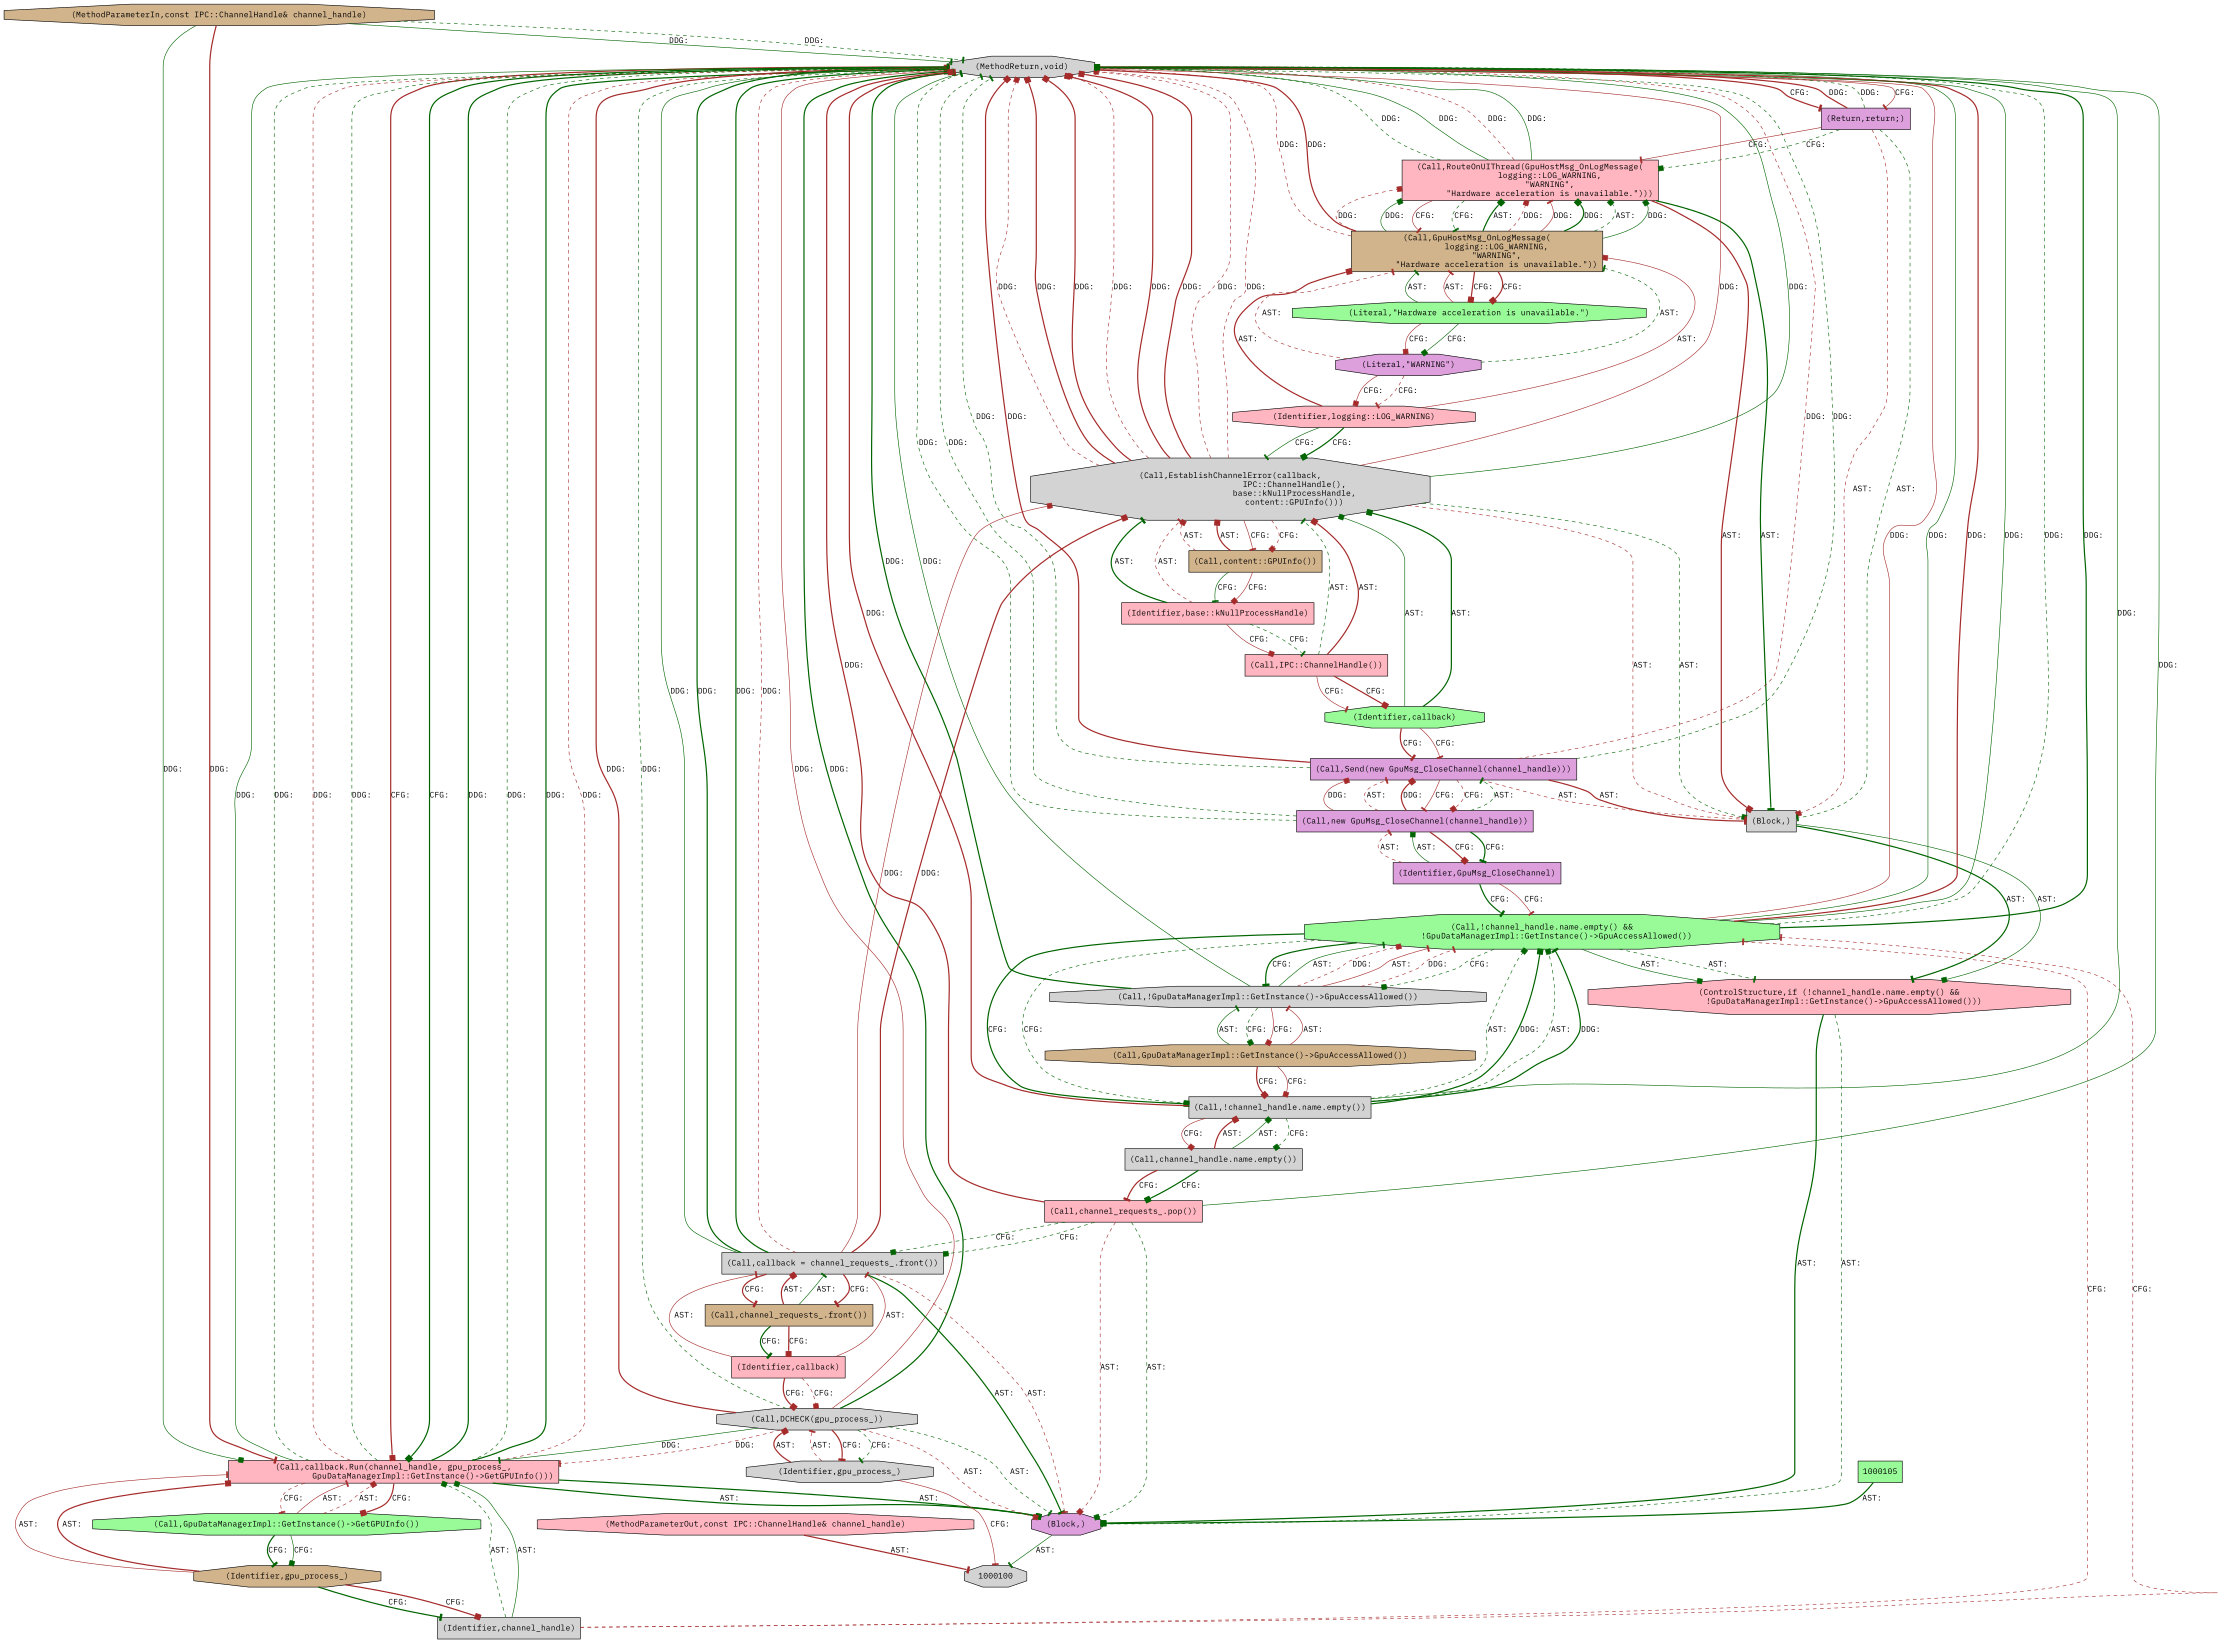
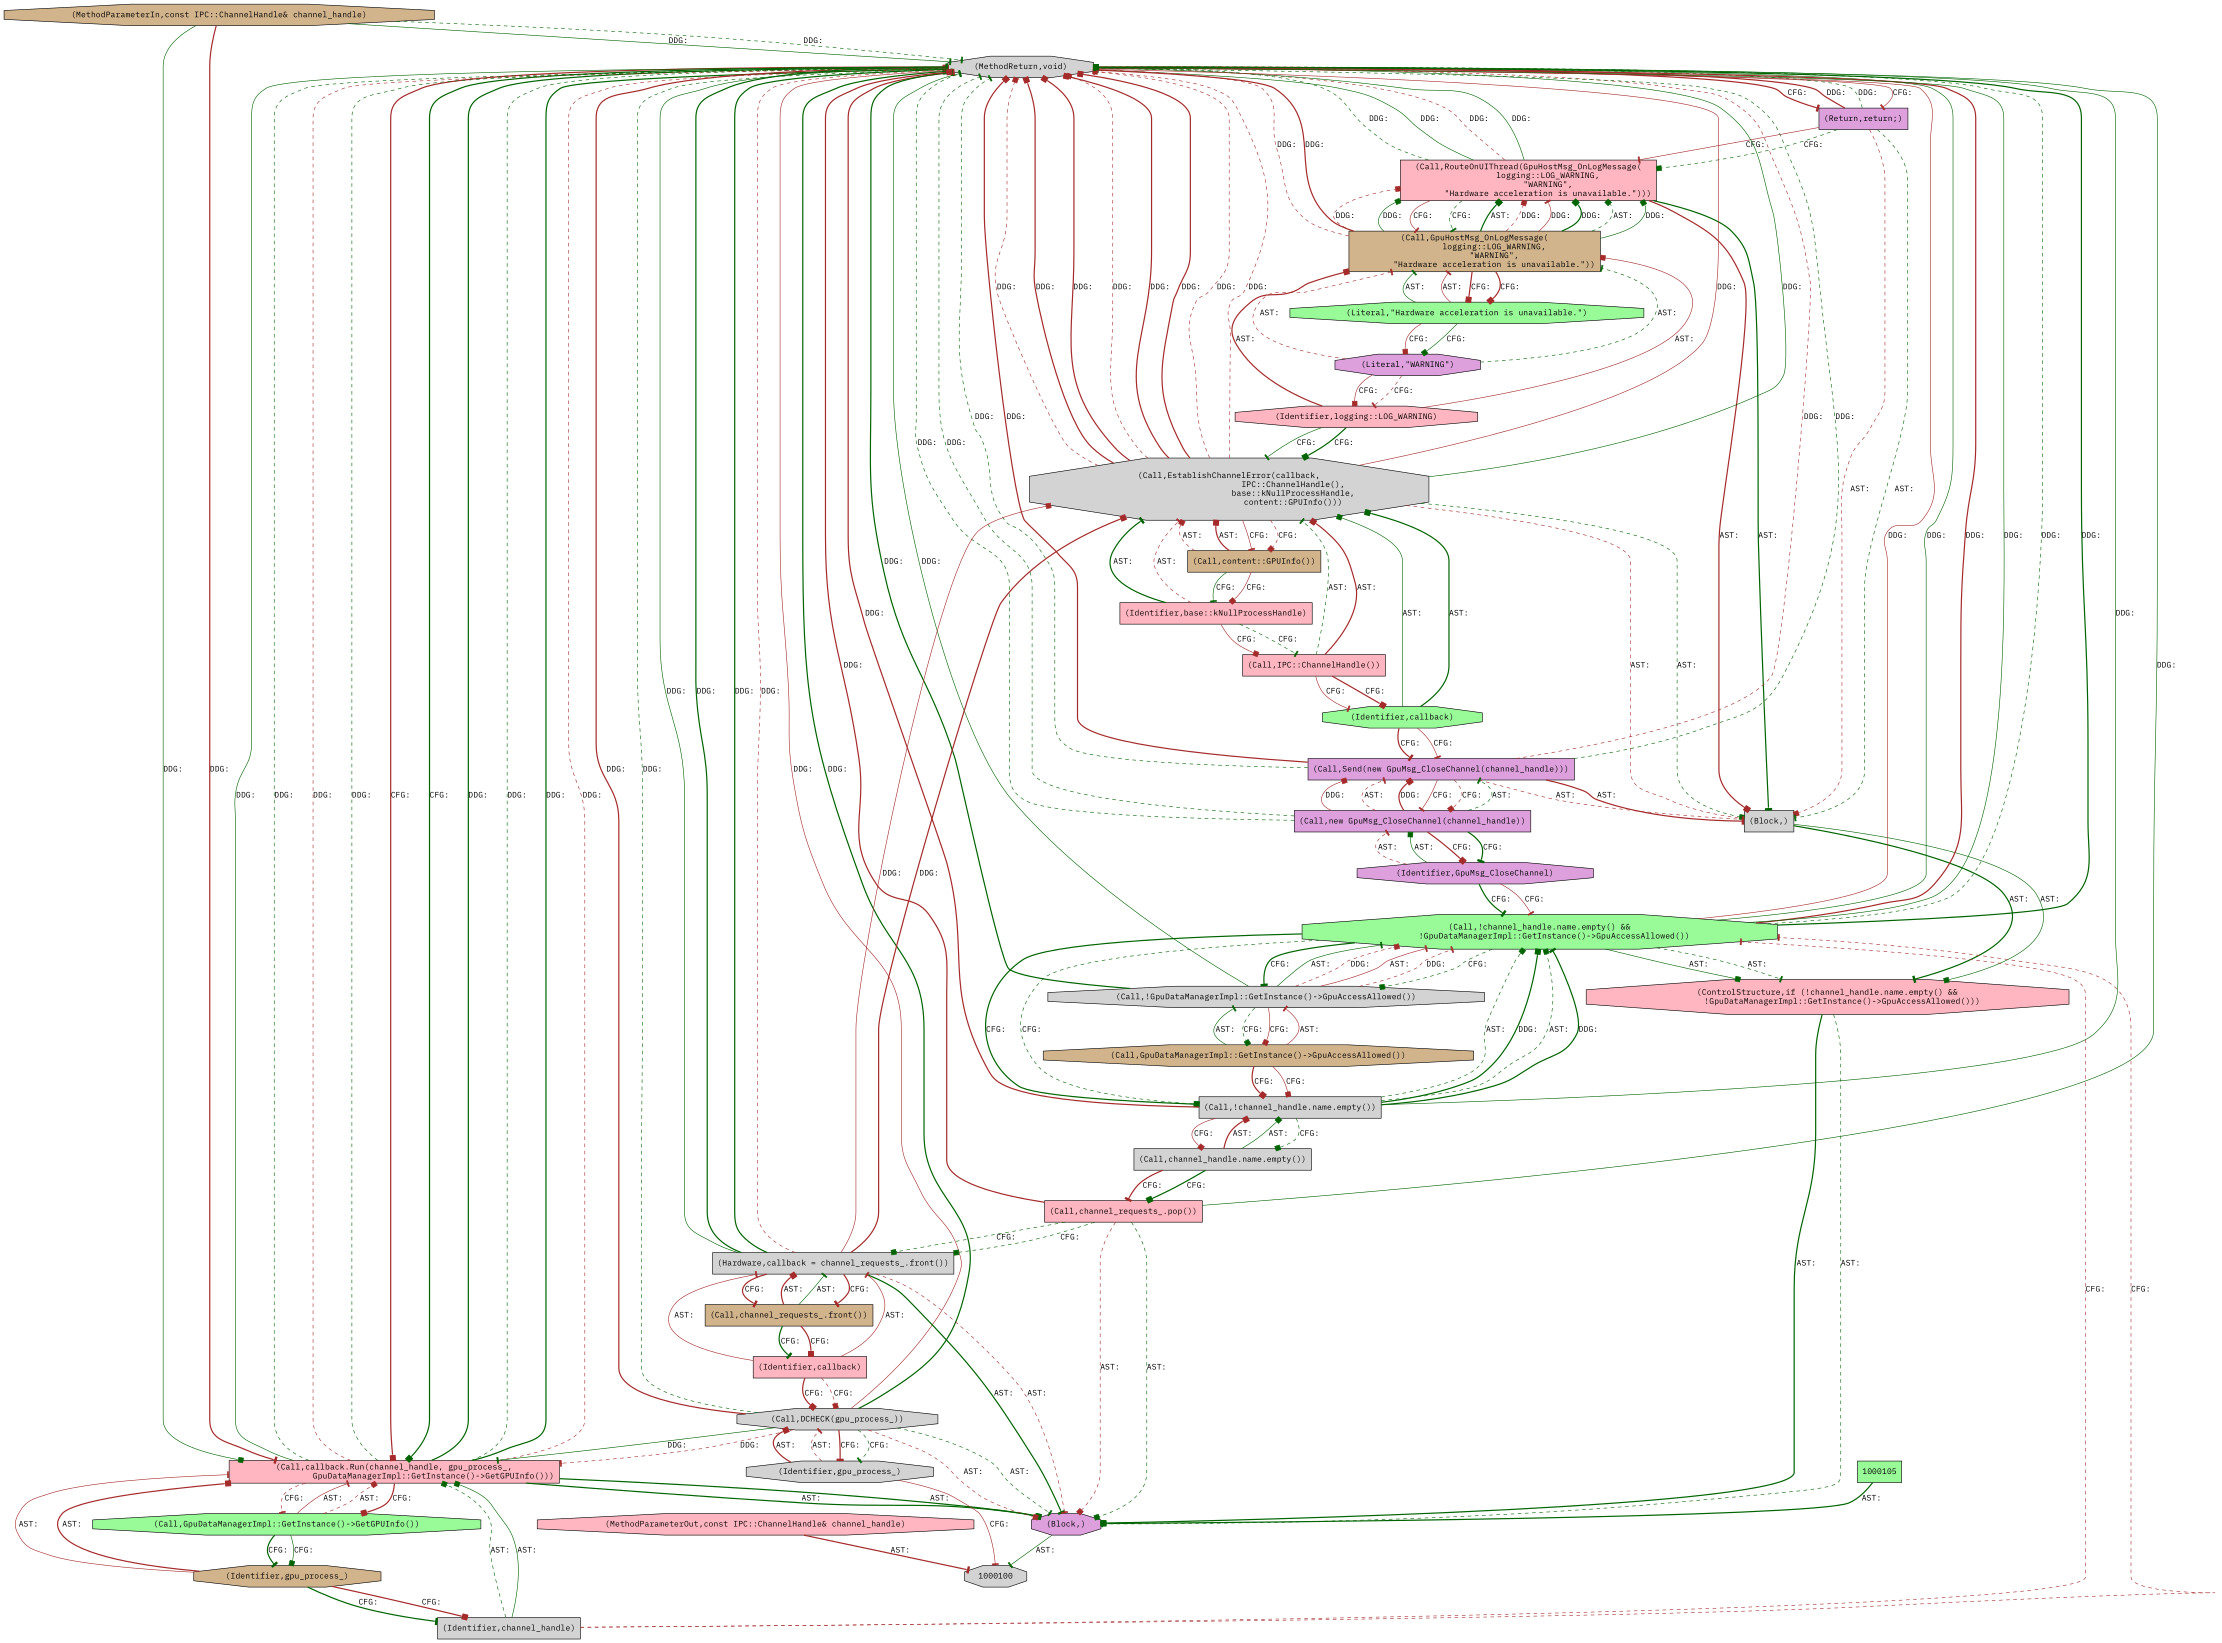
node "(Identifier,GpuMsg_CloseChannel)": shape box -> octagon
node "(Call,callback = channel_requests_.front())": label "(Call,callback = channel_requests_.front())" -> "(Hardware,callback = channel_requests_.front())"
